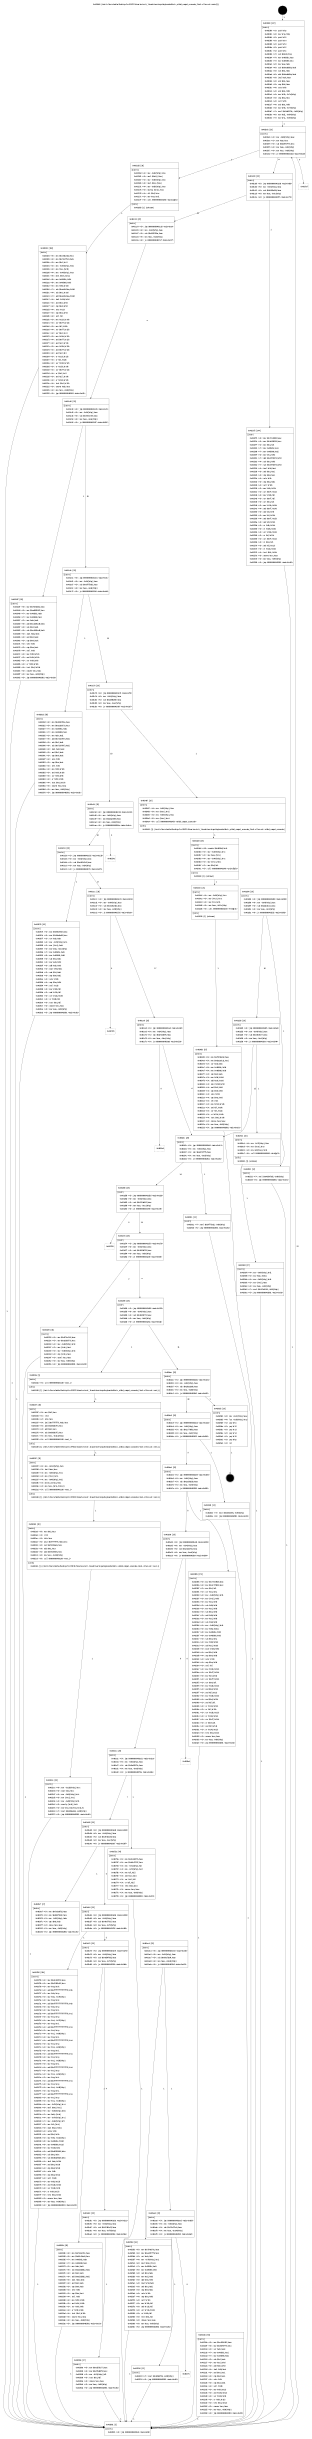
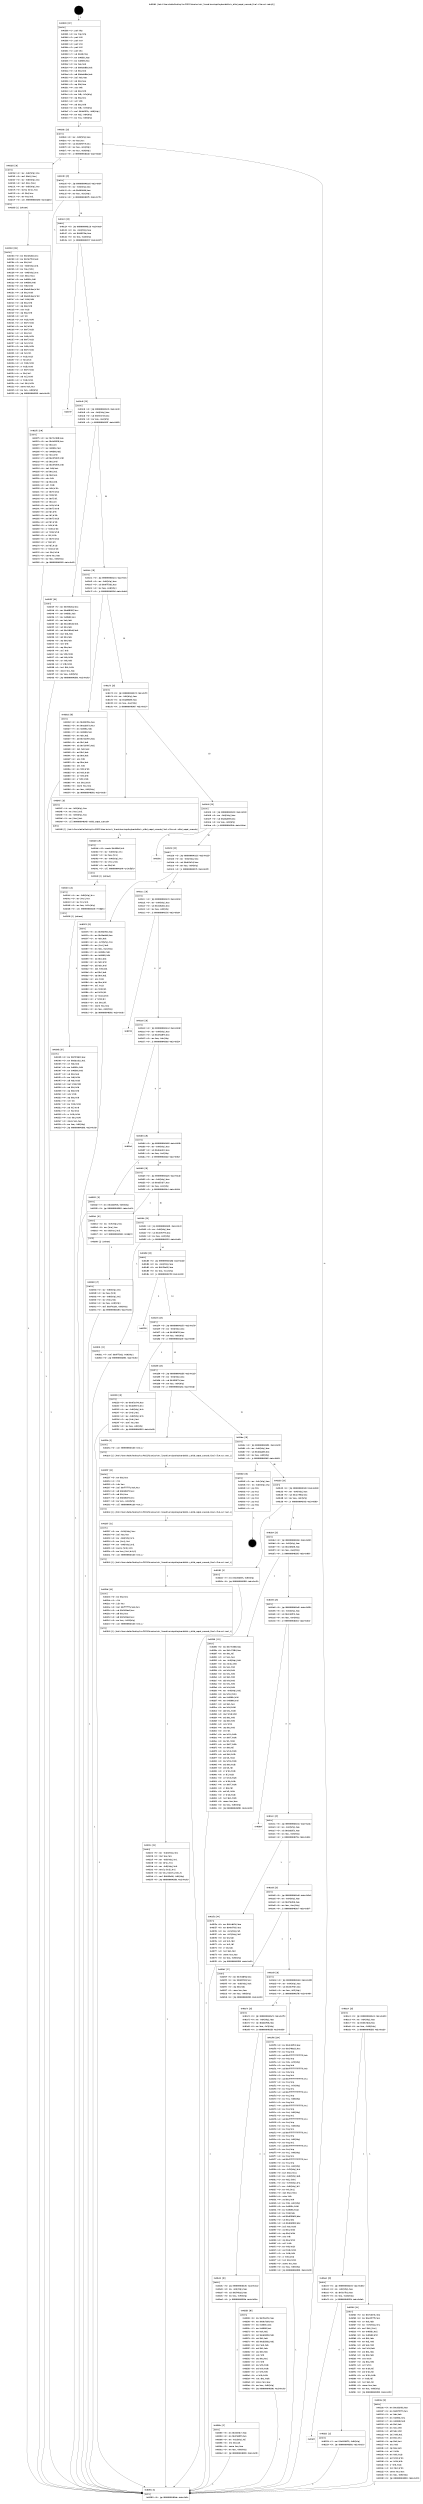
edge "0x401beb [29]" -> "0x4027ef": now "0x401c24 [28]" -> "0x4027ef"
edge "0x401ce8 [28]" -> "0x401d3c [28]": now "0x401ce8 [28]" -> "0x401d04 [28]"
